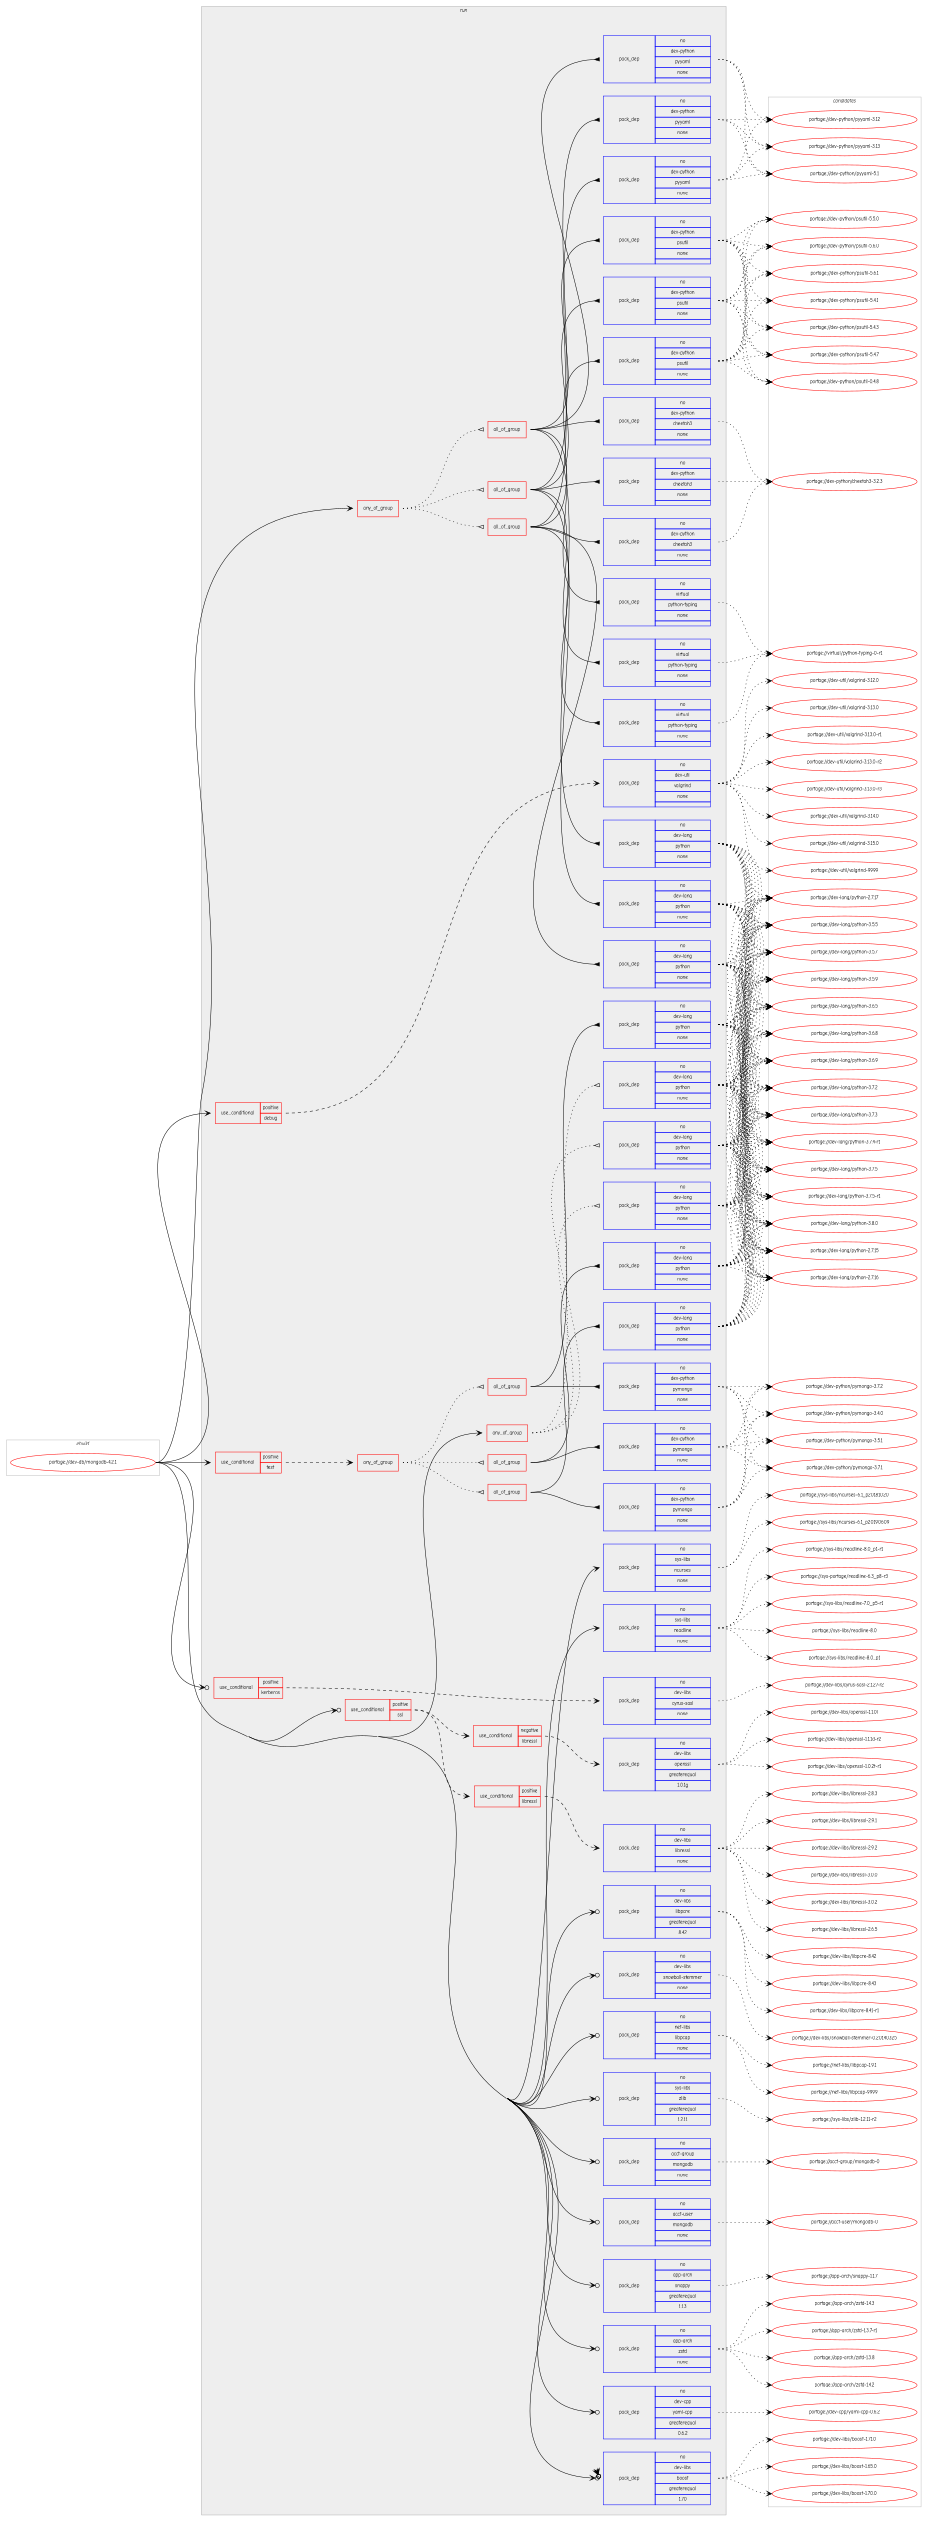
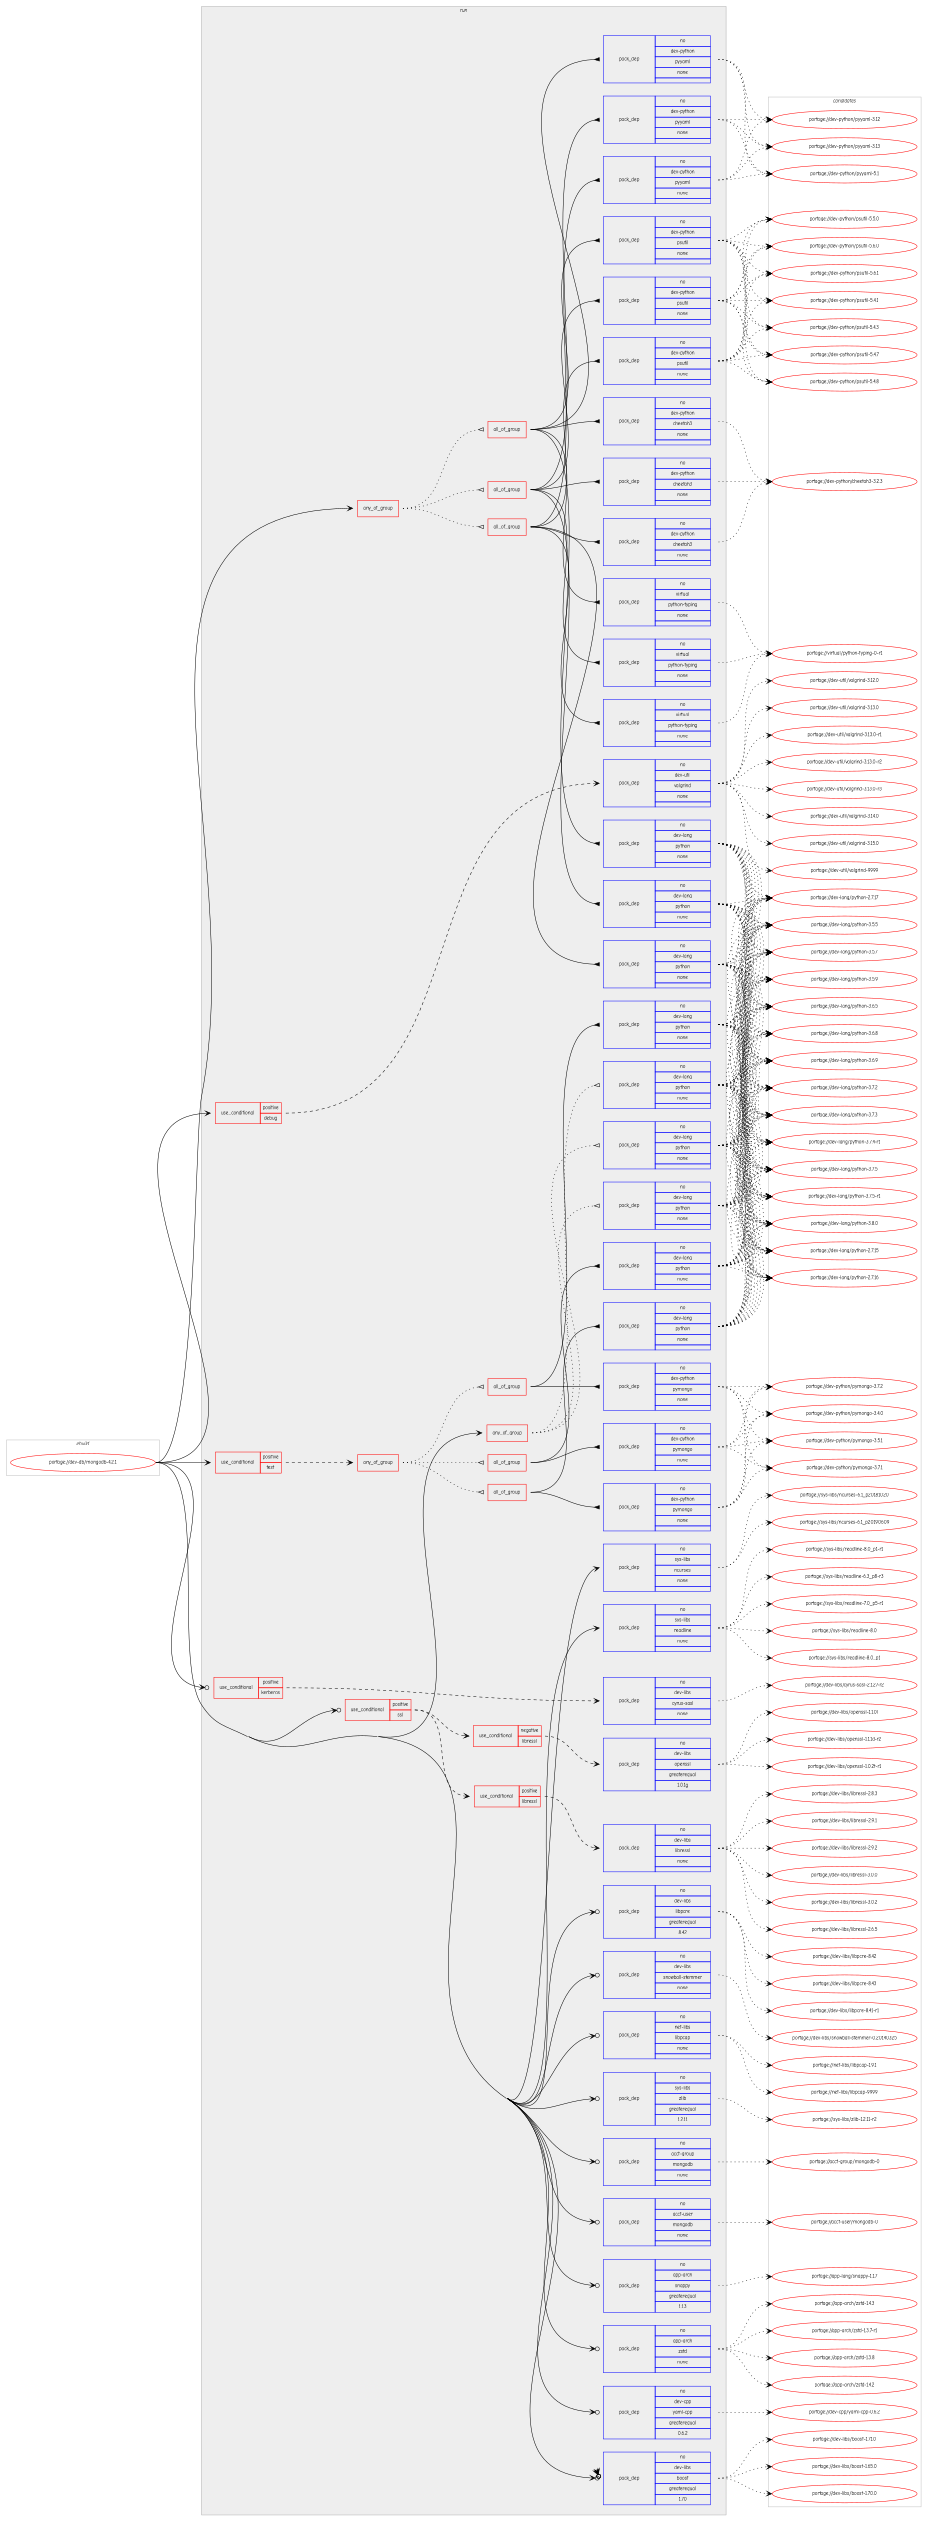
node "portage://dev-python/psutil-0.4.8": label "portage://dev-python/psutil-0.4.8" -> "portage://dev-python/psutil-5.4.8"
node "portage://sys-portage/readline-6.3_p8-r3": label "portage://sys-portage/readline-6.3_p8-r3" -> "portage://sys-libs/readline-6.3_p8-r3"
node "portage://app-arch/snappy-1.1.7": label "portage://app-arch/snappy-1.1.7" -> "portage://app-lang/snappy-1.1.7"
